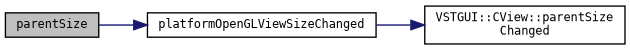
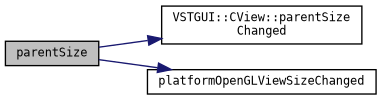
edge "platformOpenGLViewSizeChanged" -> "VSTGUI::CView::parentSize Changed": now "parentSize" -> "VSTGUI::CView::parentSize Changed"
